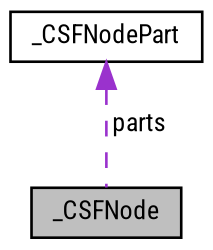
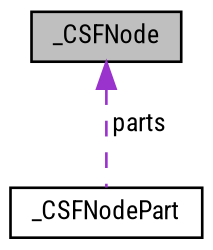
edge "_CSFNode" -> "_CSFNodePart": reversed
